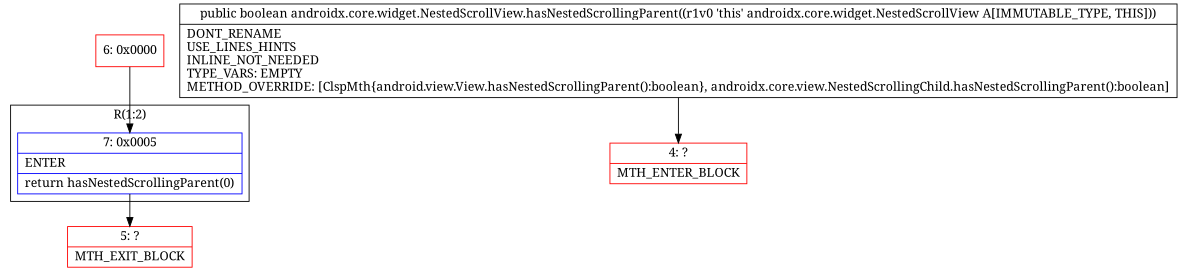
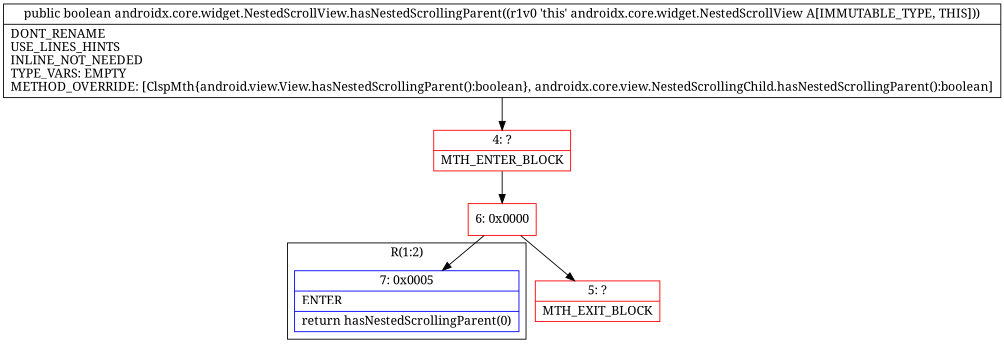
edge "4: ?" -> "6: 0x0000": added
edge "7: 0x0005" -> "5: ?": now "6: 0x0000" -> "5: ?"
